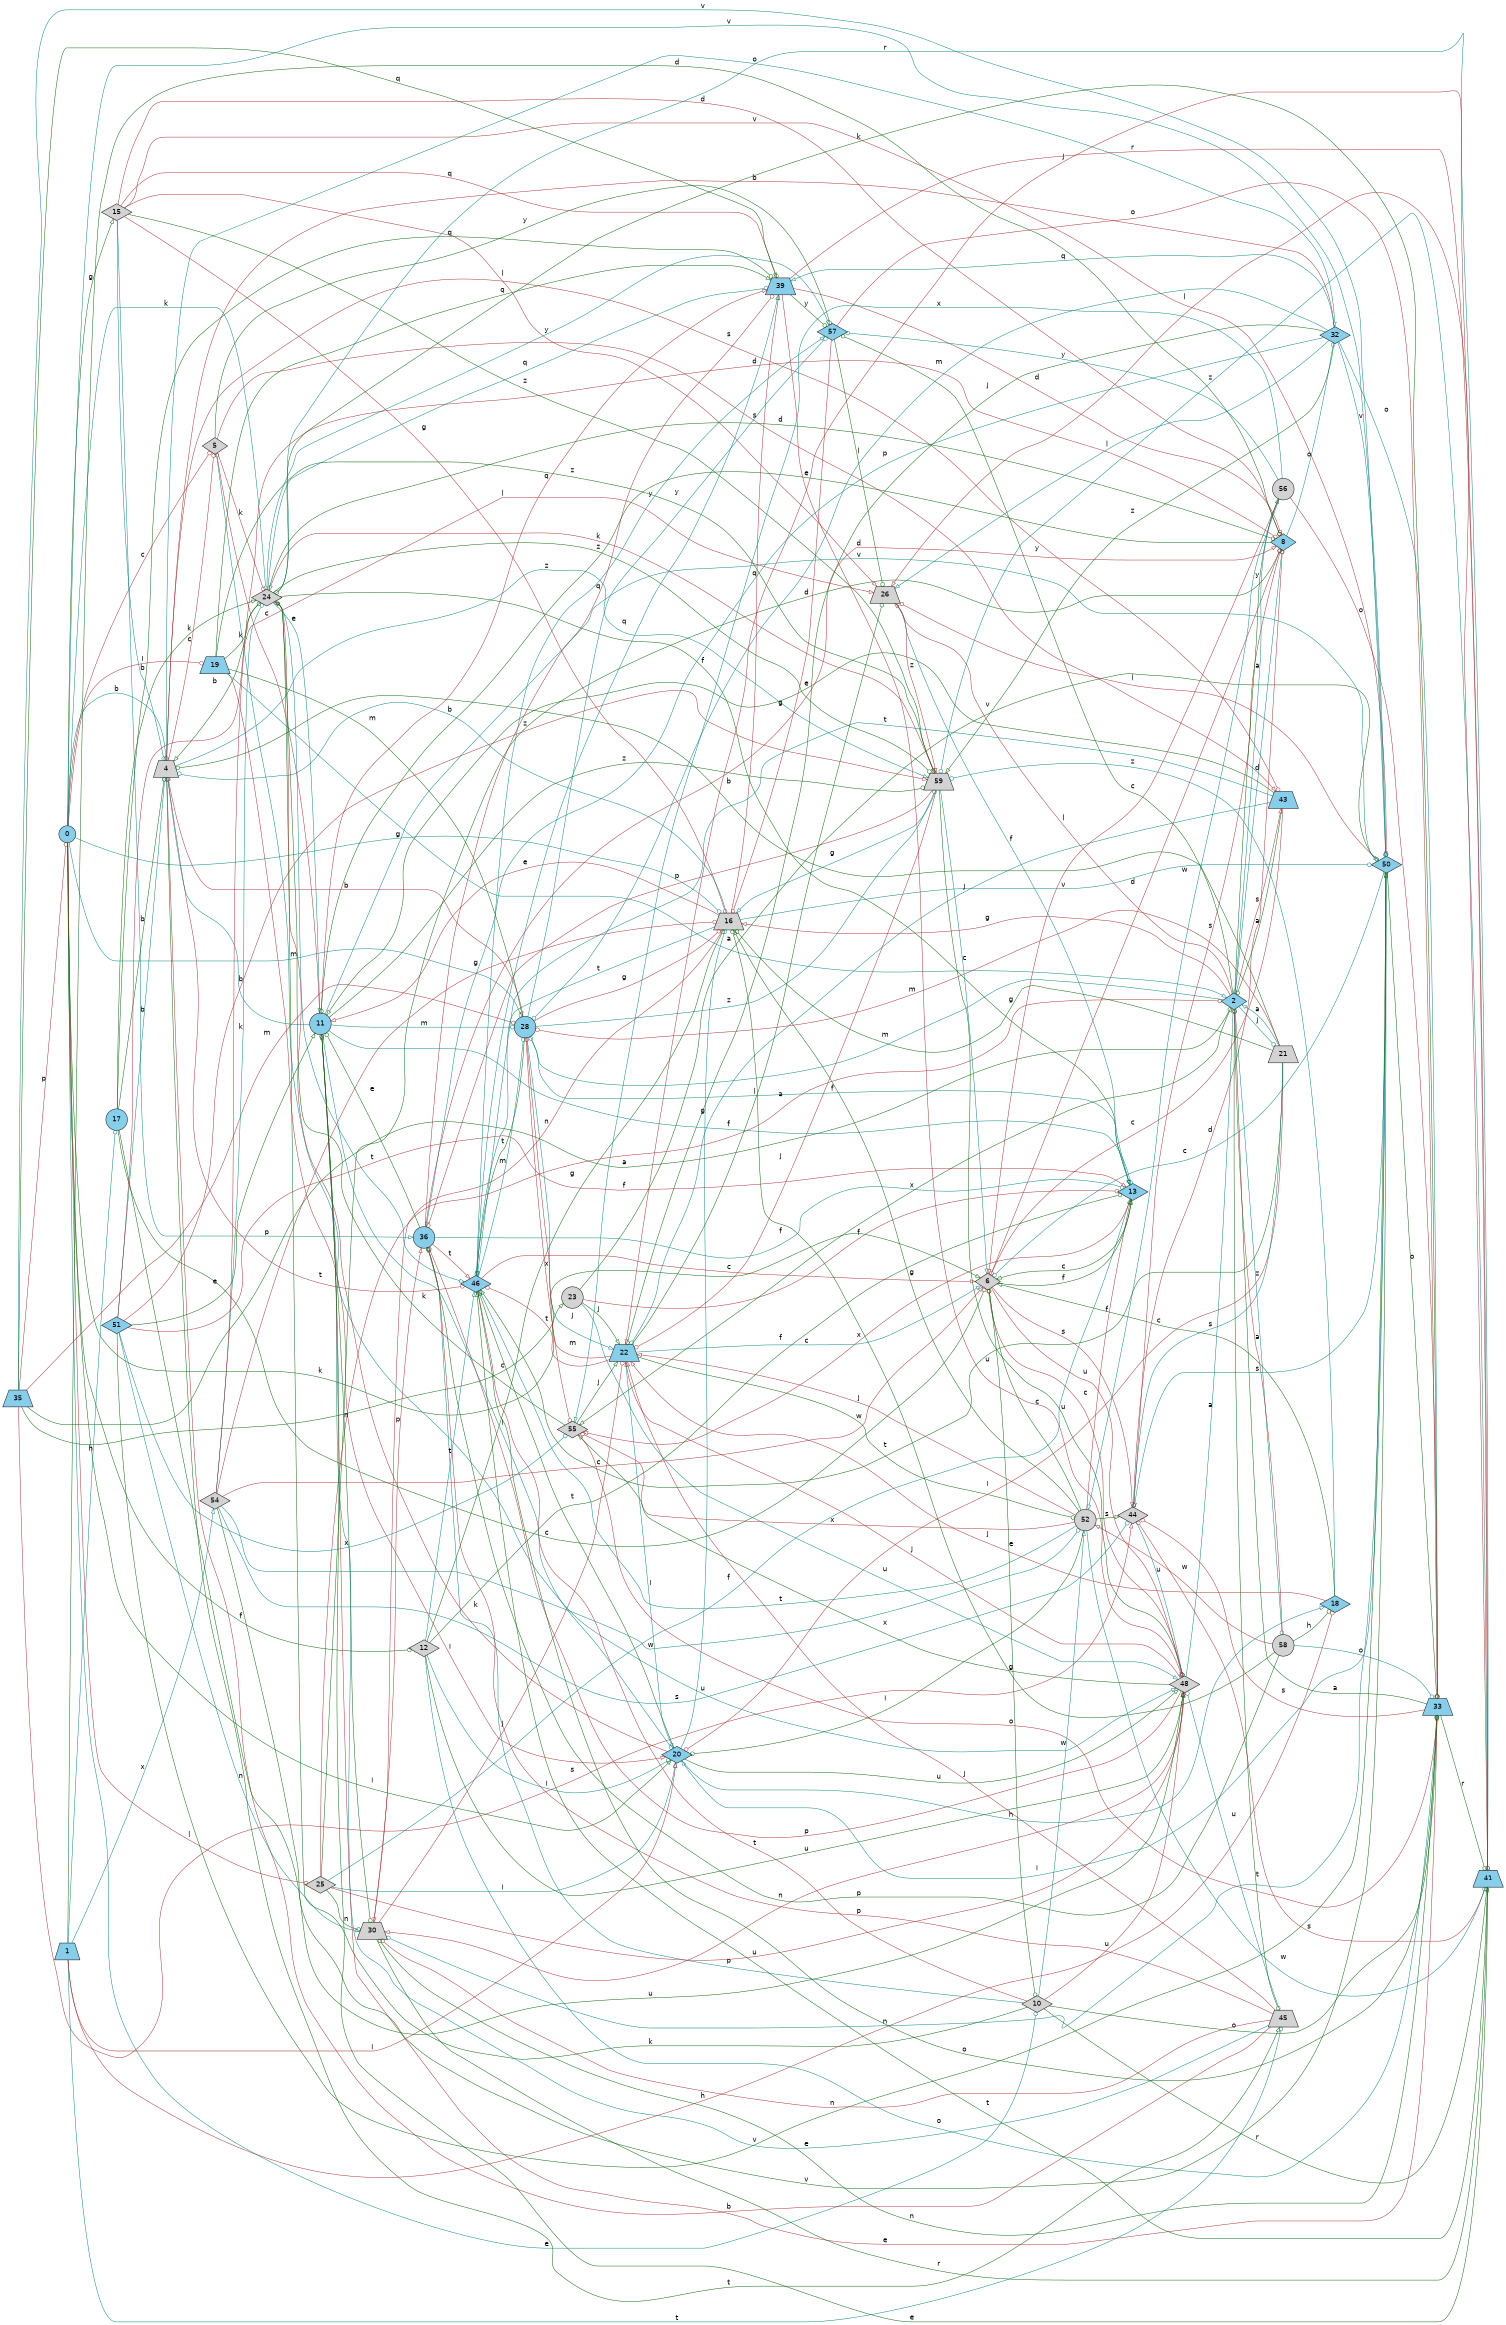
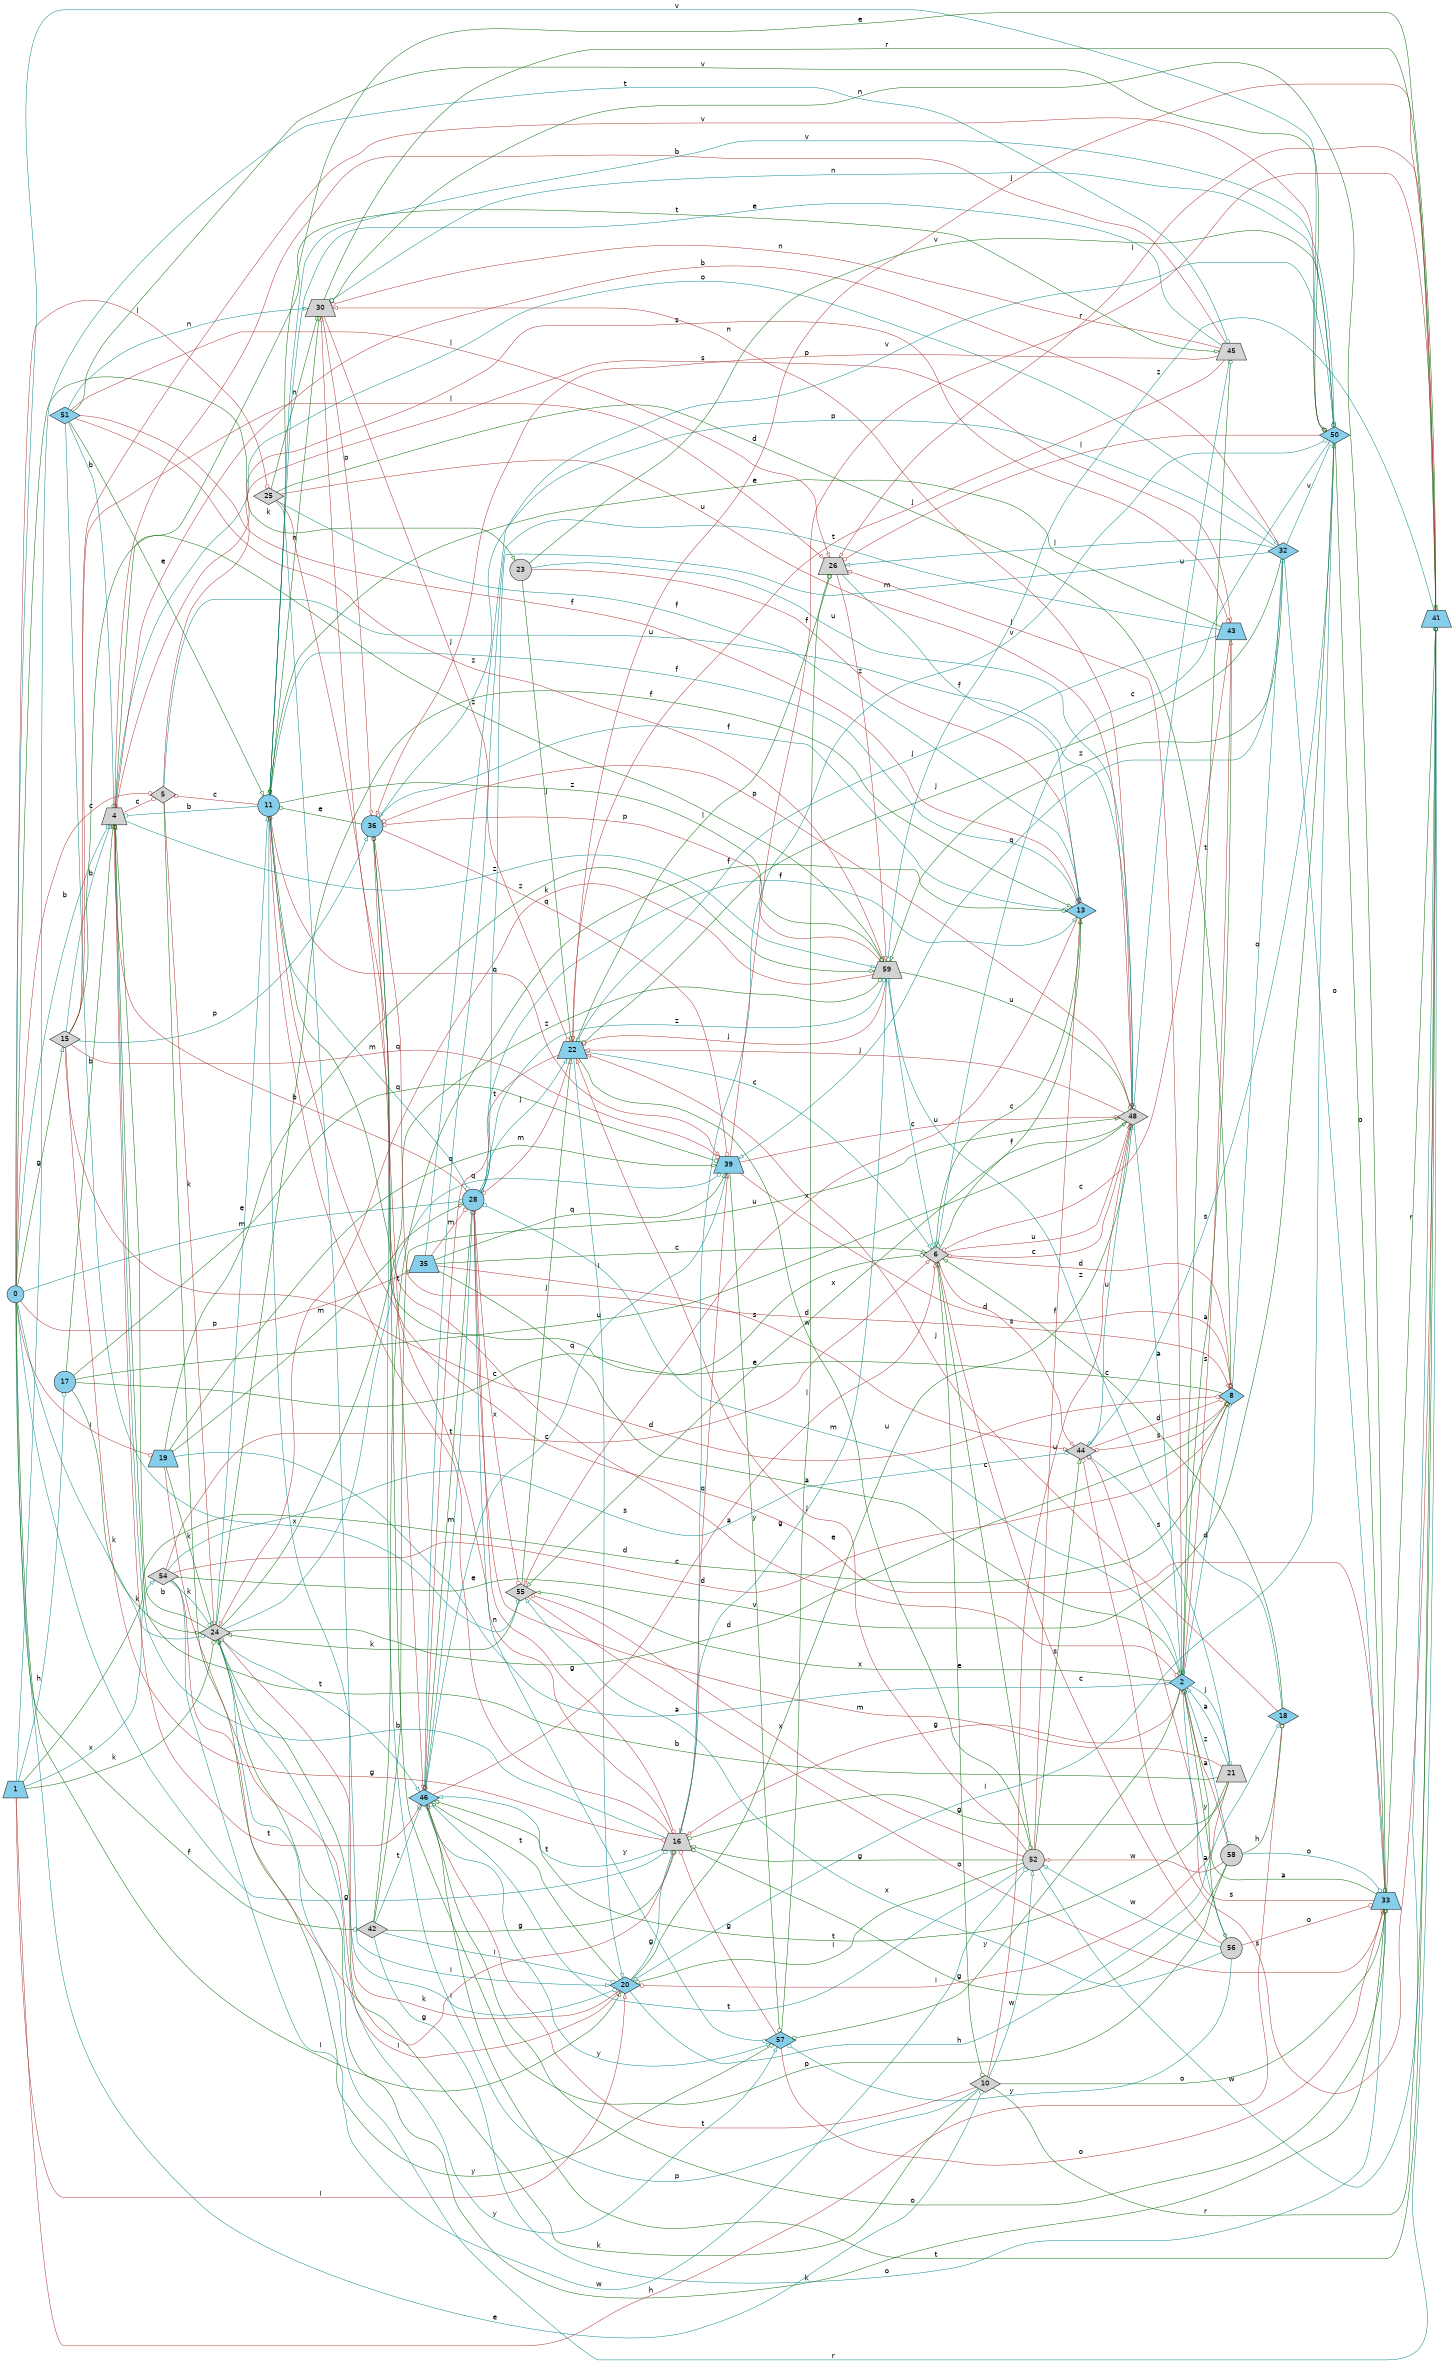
edge "35" -> "0": reversed
node "12": label "12" -> "42"
edge "1" -> "24": added, label "k"
